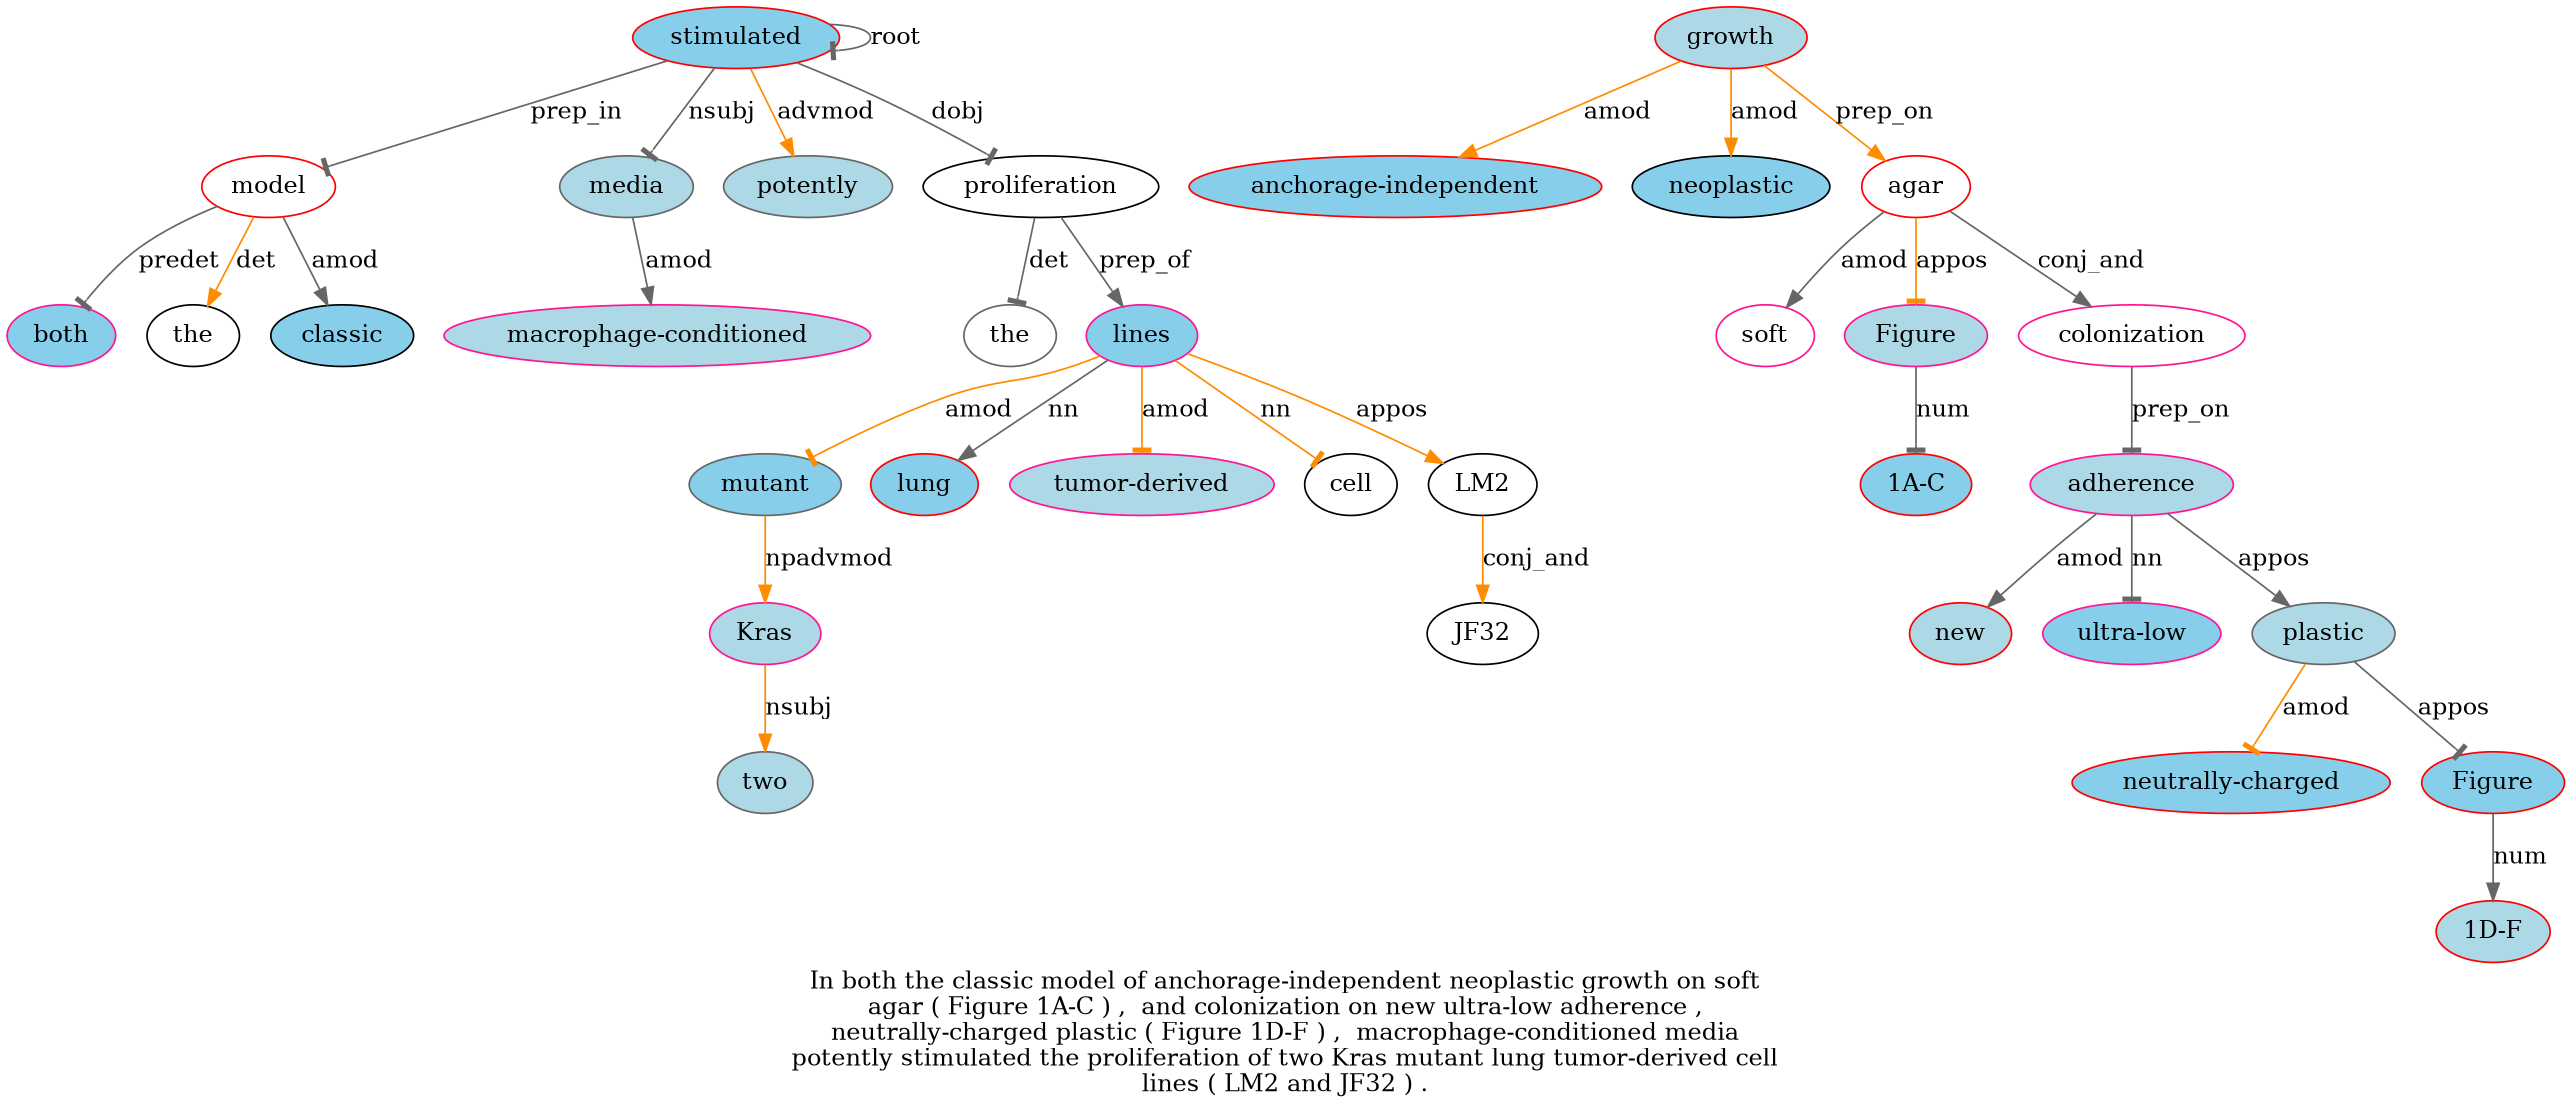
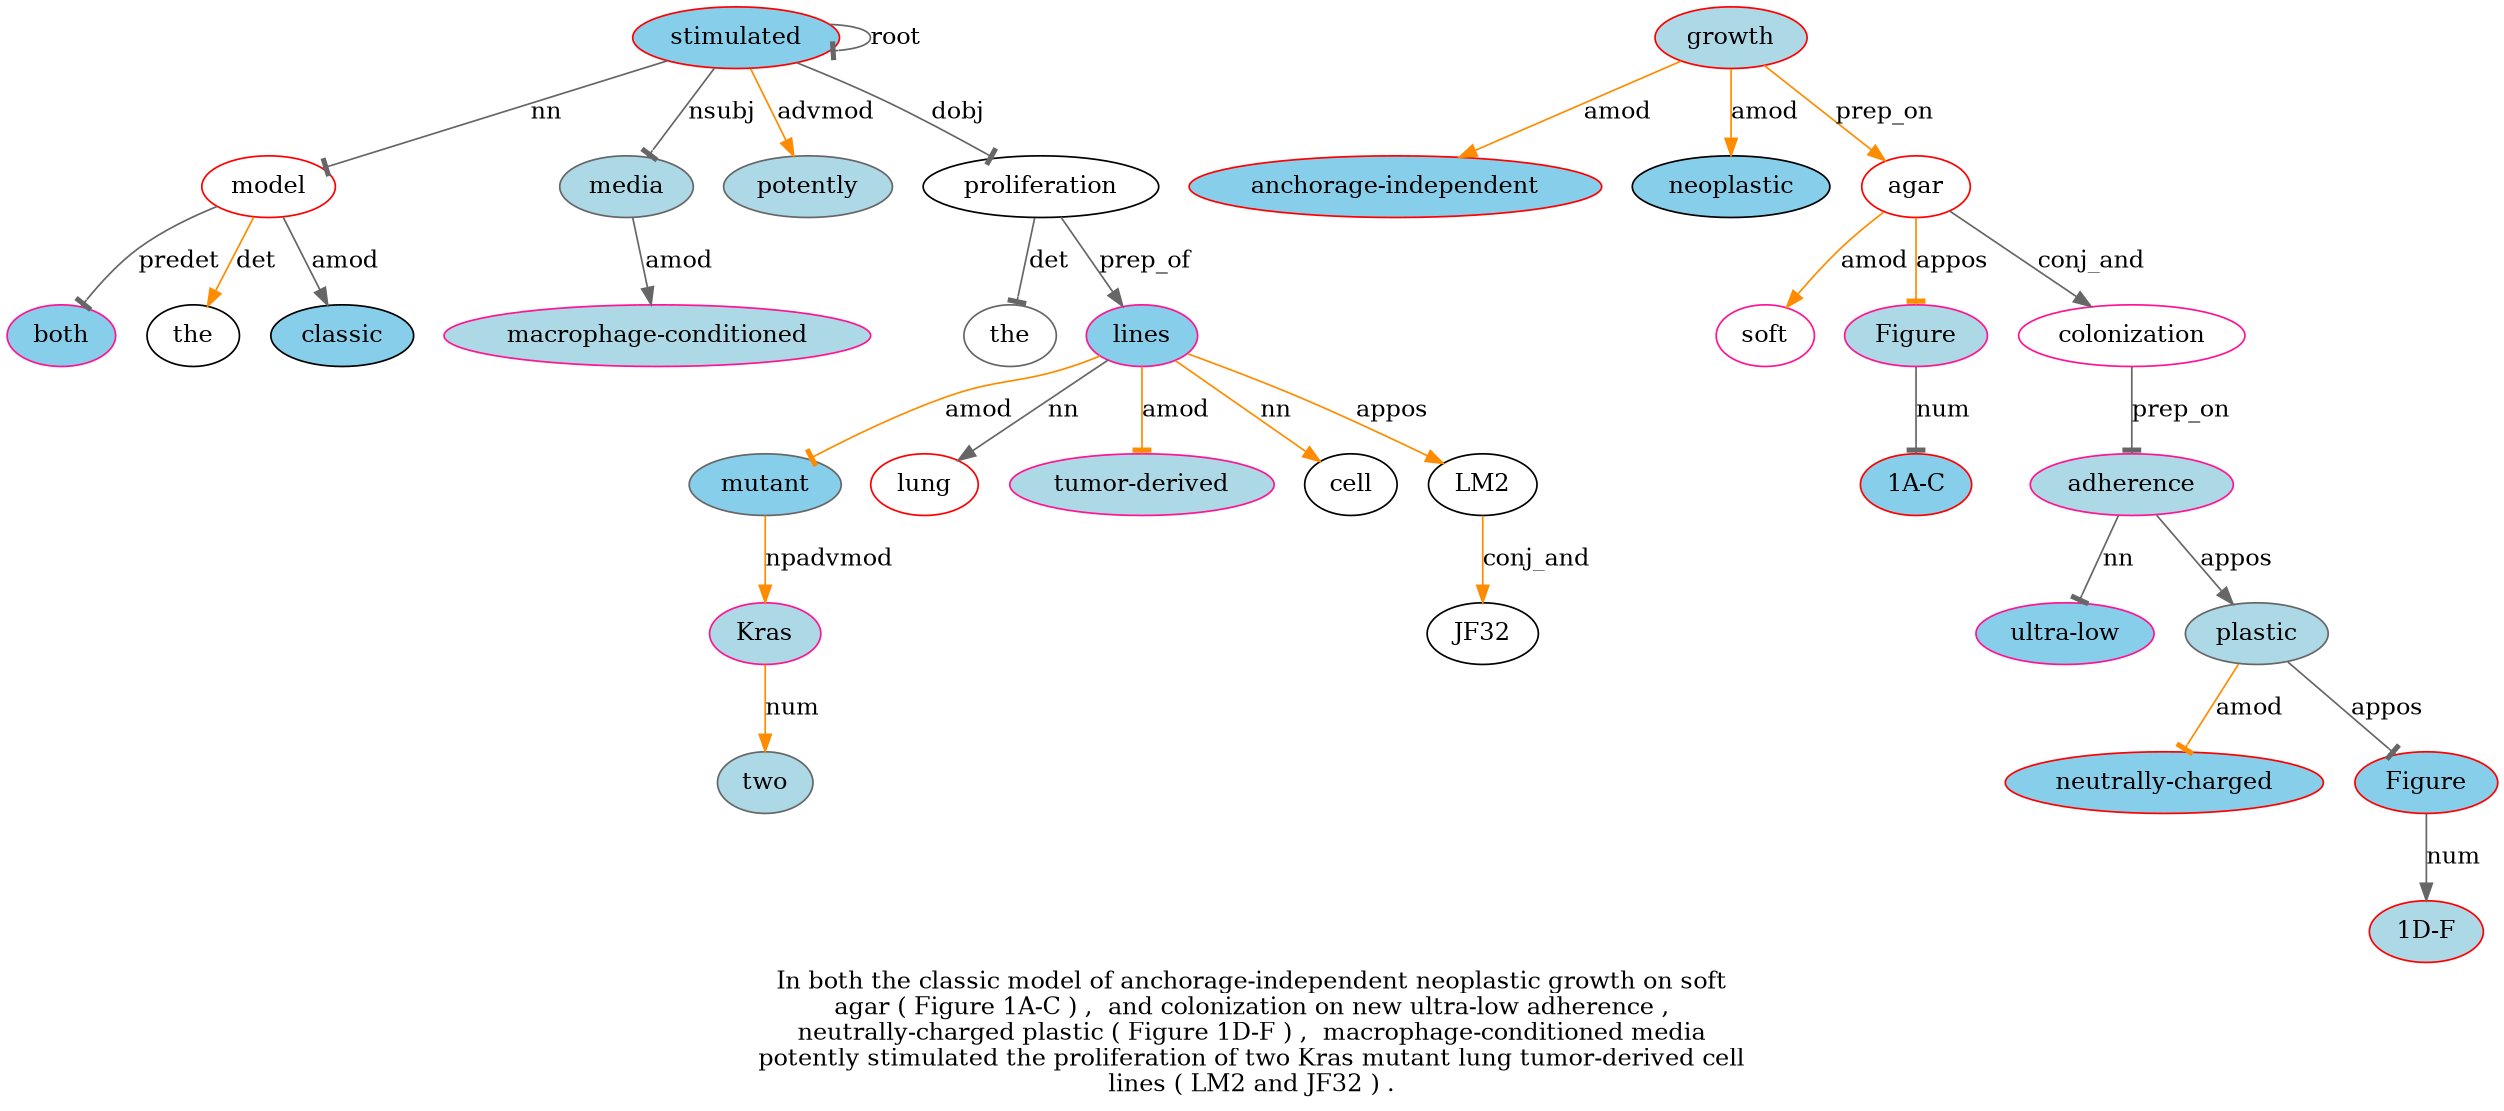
edge "stimulated" -> "model": label "prep_in" -> "nn"
edge "agar" -> "soft": color gray40 -> darkorange
edge "lines" -> "cell": arrowhead tee -> normal
node "lung": fillcolor skyblue -> white
node "new": removed
edge "Kras" -> "two": label "nsubj" -> "num"
